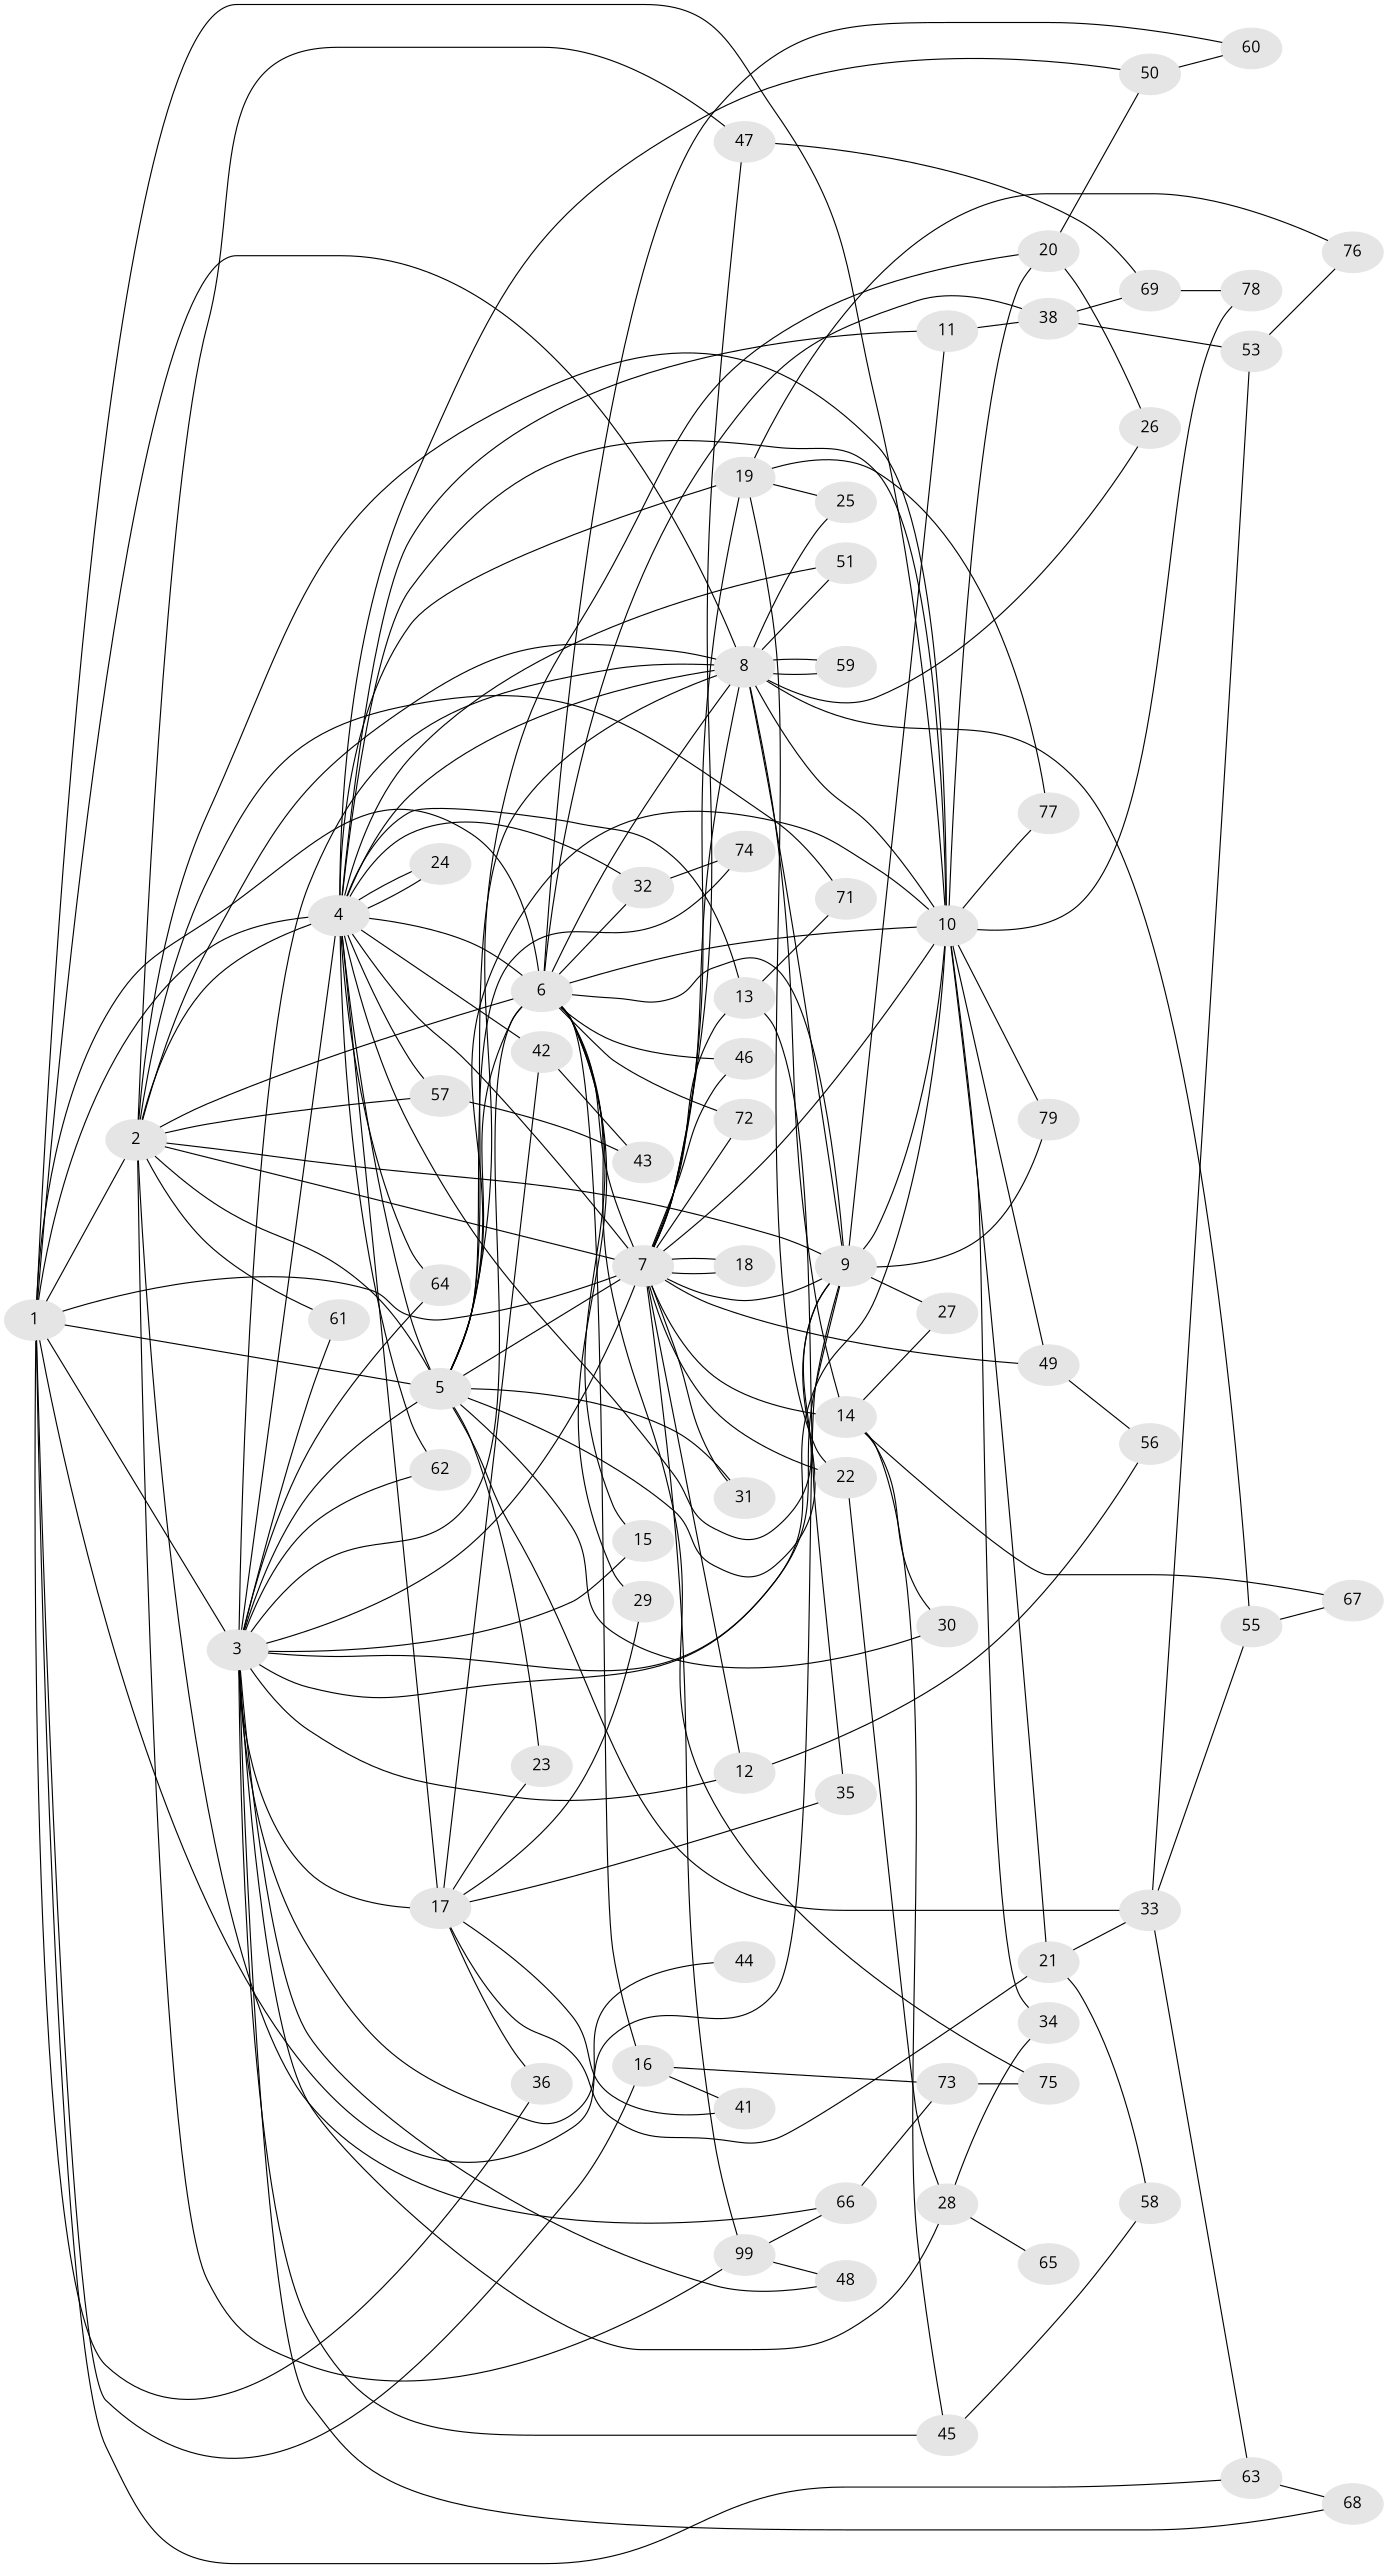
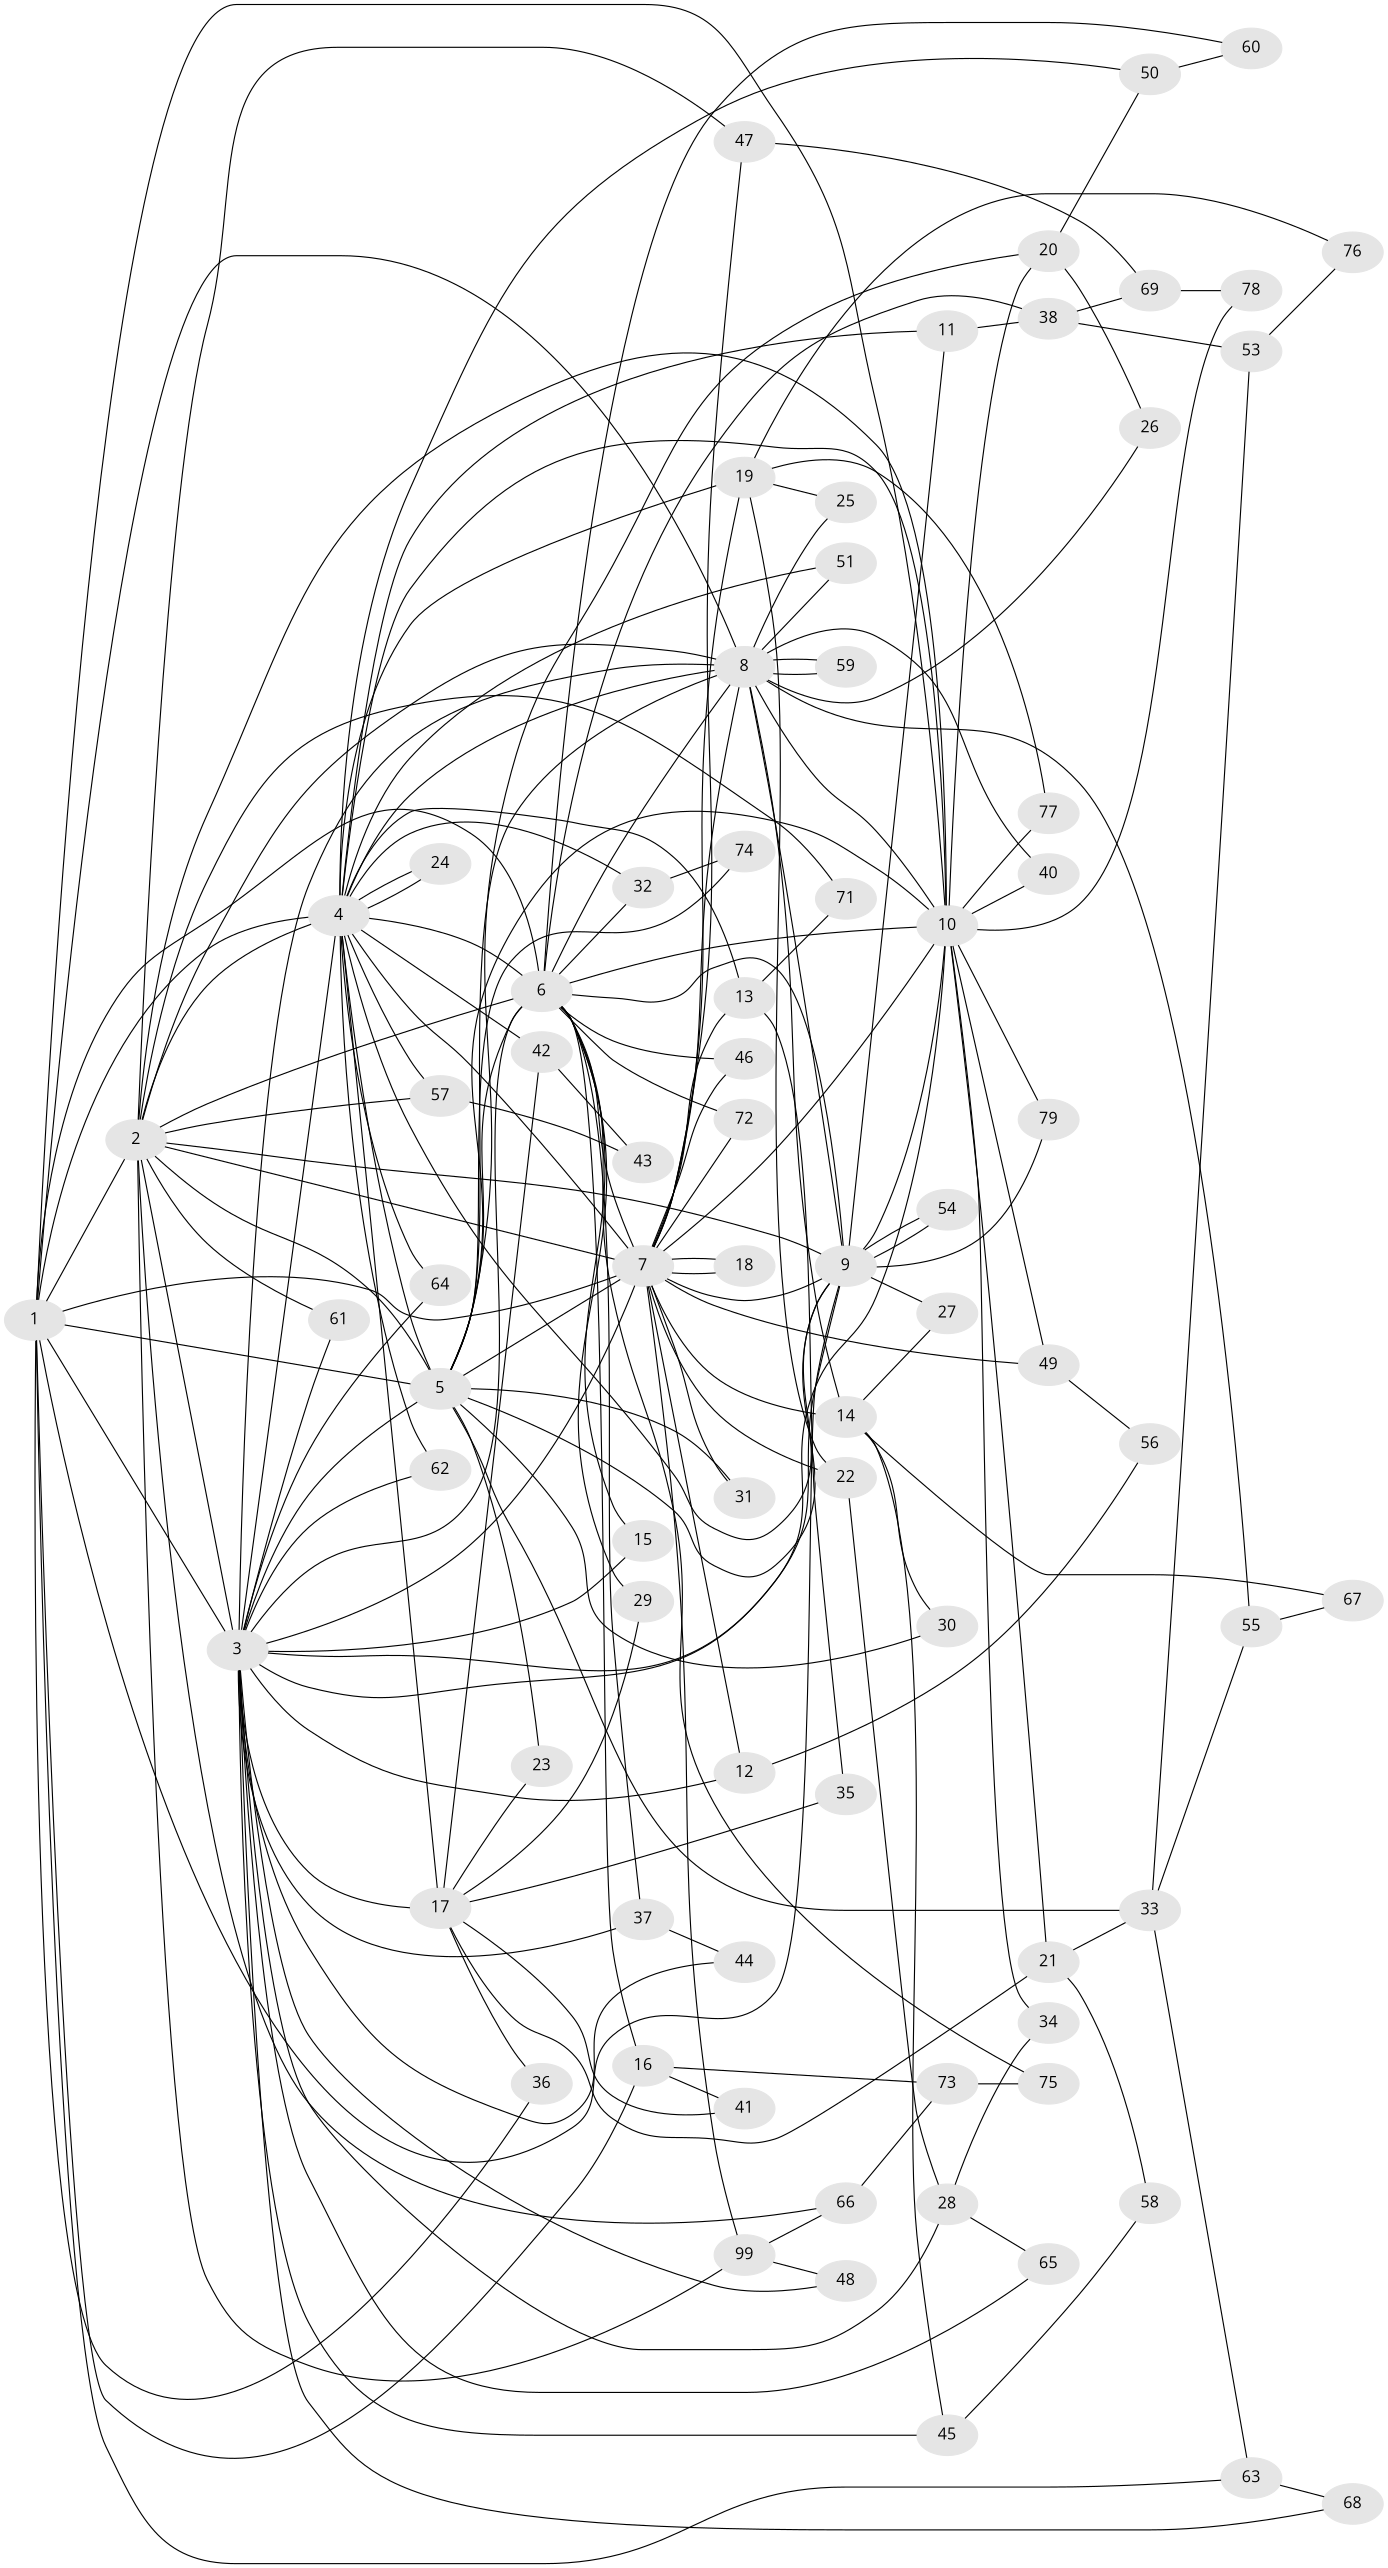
node "40": added
node "54": added
edge "2" -- "3": added
node "37": added
edge "3" -- "65": added
